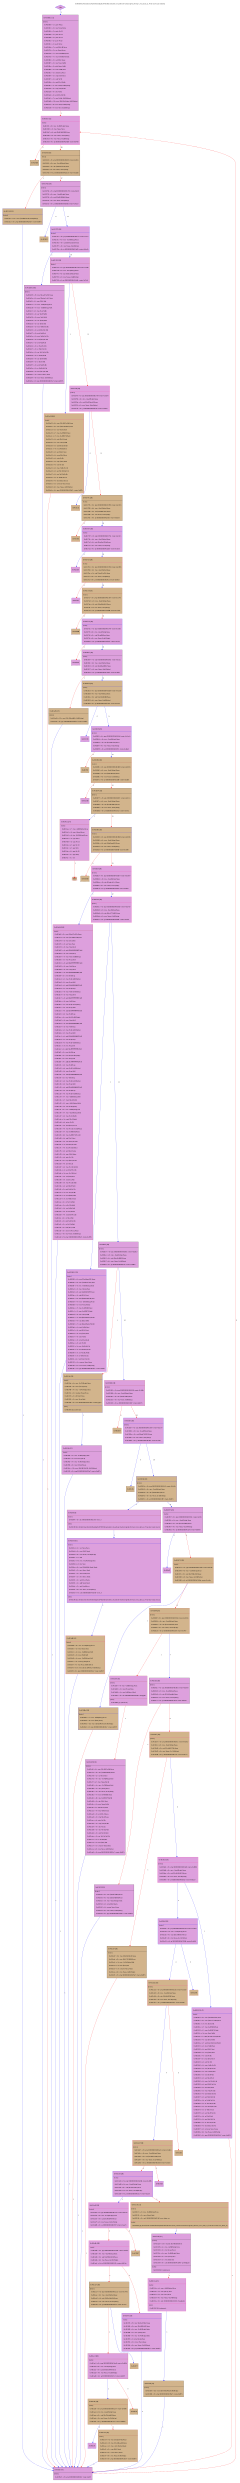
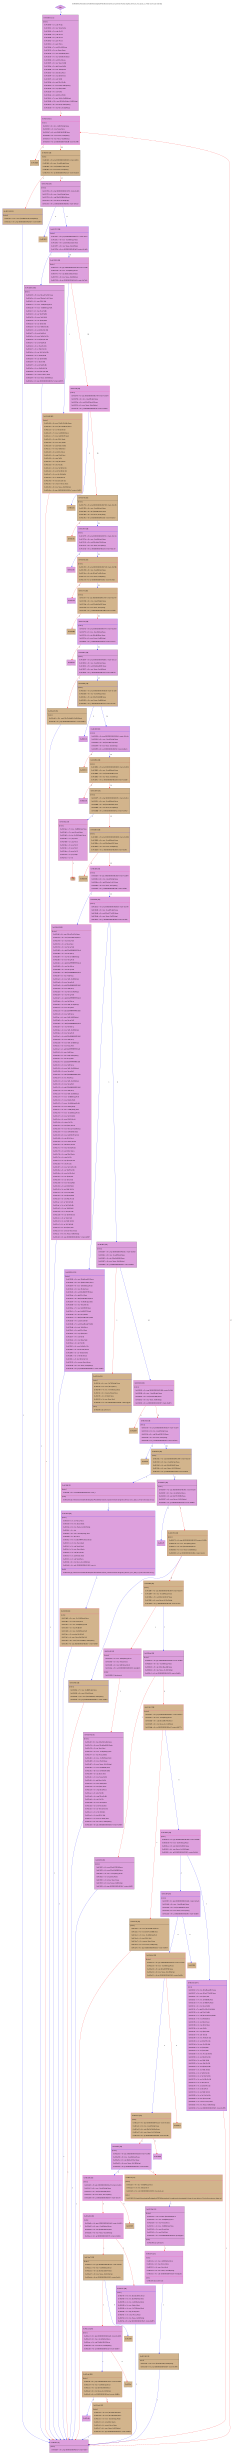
node "0x401f5b [32]": removed
